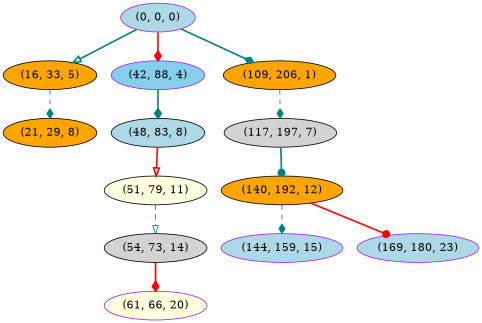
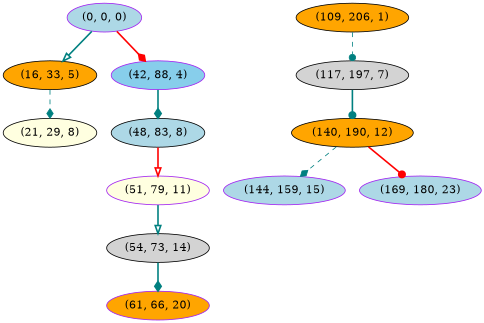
edge "(0, 0, 0)" -> "(109, 206, 1)": removed
edge "(109, 206, 1)" -> "(117, 197, 7)": arrowhead diamond -> dot
node "(21, 29, 8)": fillcolor orange -> lightyellow
node "(51, 79, 11)": color black -> purple
node "(140, 192, 12)": label "(140, 192, 12)" -> "(140, 190, 12)"
edge "(51, 79, 11)" -> "(54, 73, 14)": style dashed -> bold
edge "(54, 73, 14)" -> "(61, 66, 20)": color red -> teal
node "(61, 66, 20)": fillcolor lightyellow -> orange
